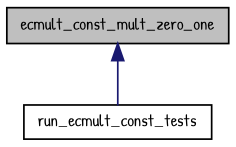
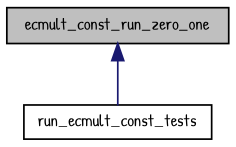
node "ecmult_const_mult_zero_one": label "ecmult_const_mult_zero_one" -> "ecmult_const_run_zero_one"
